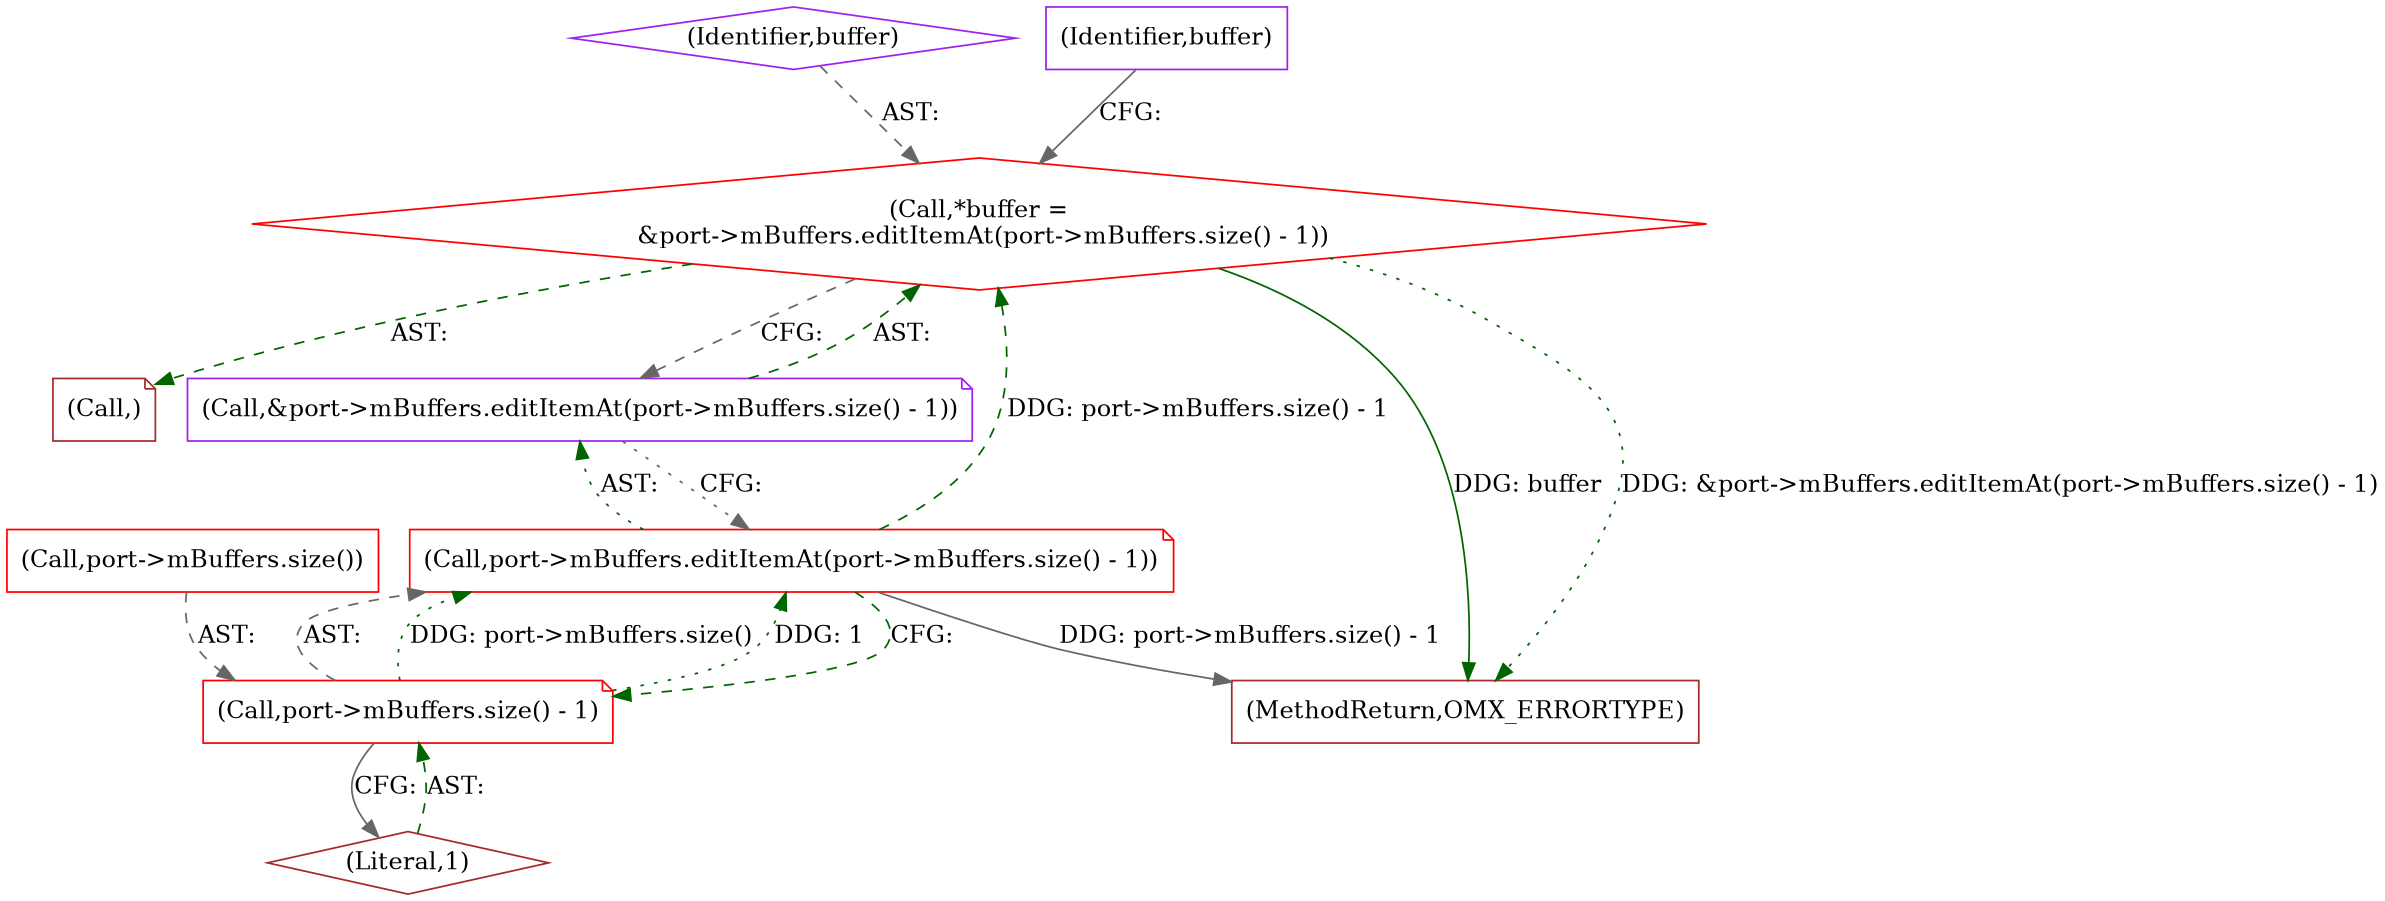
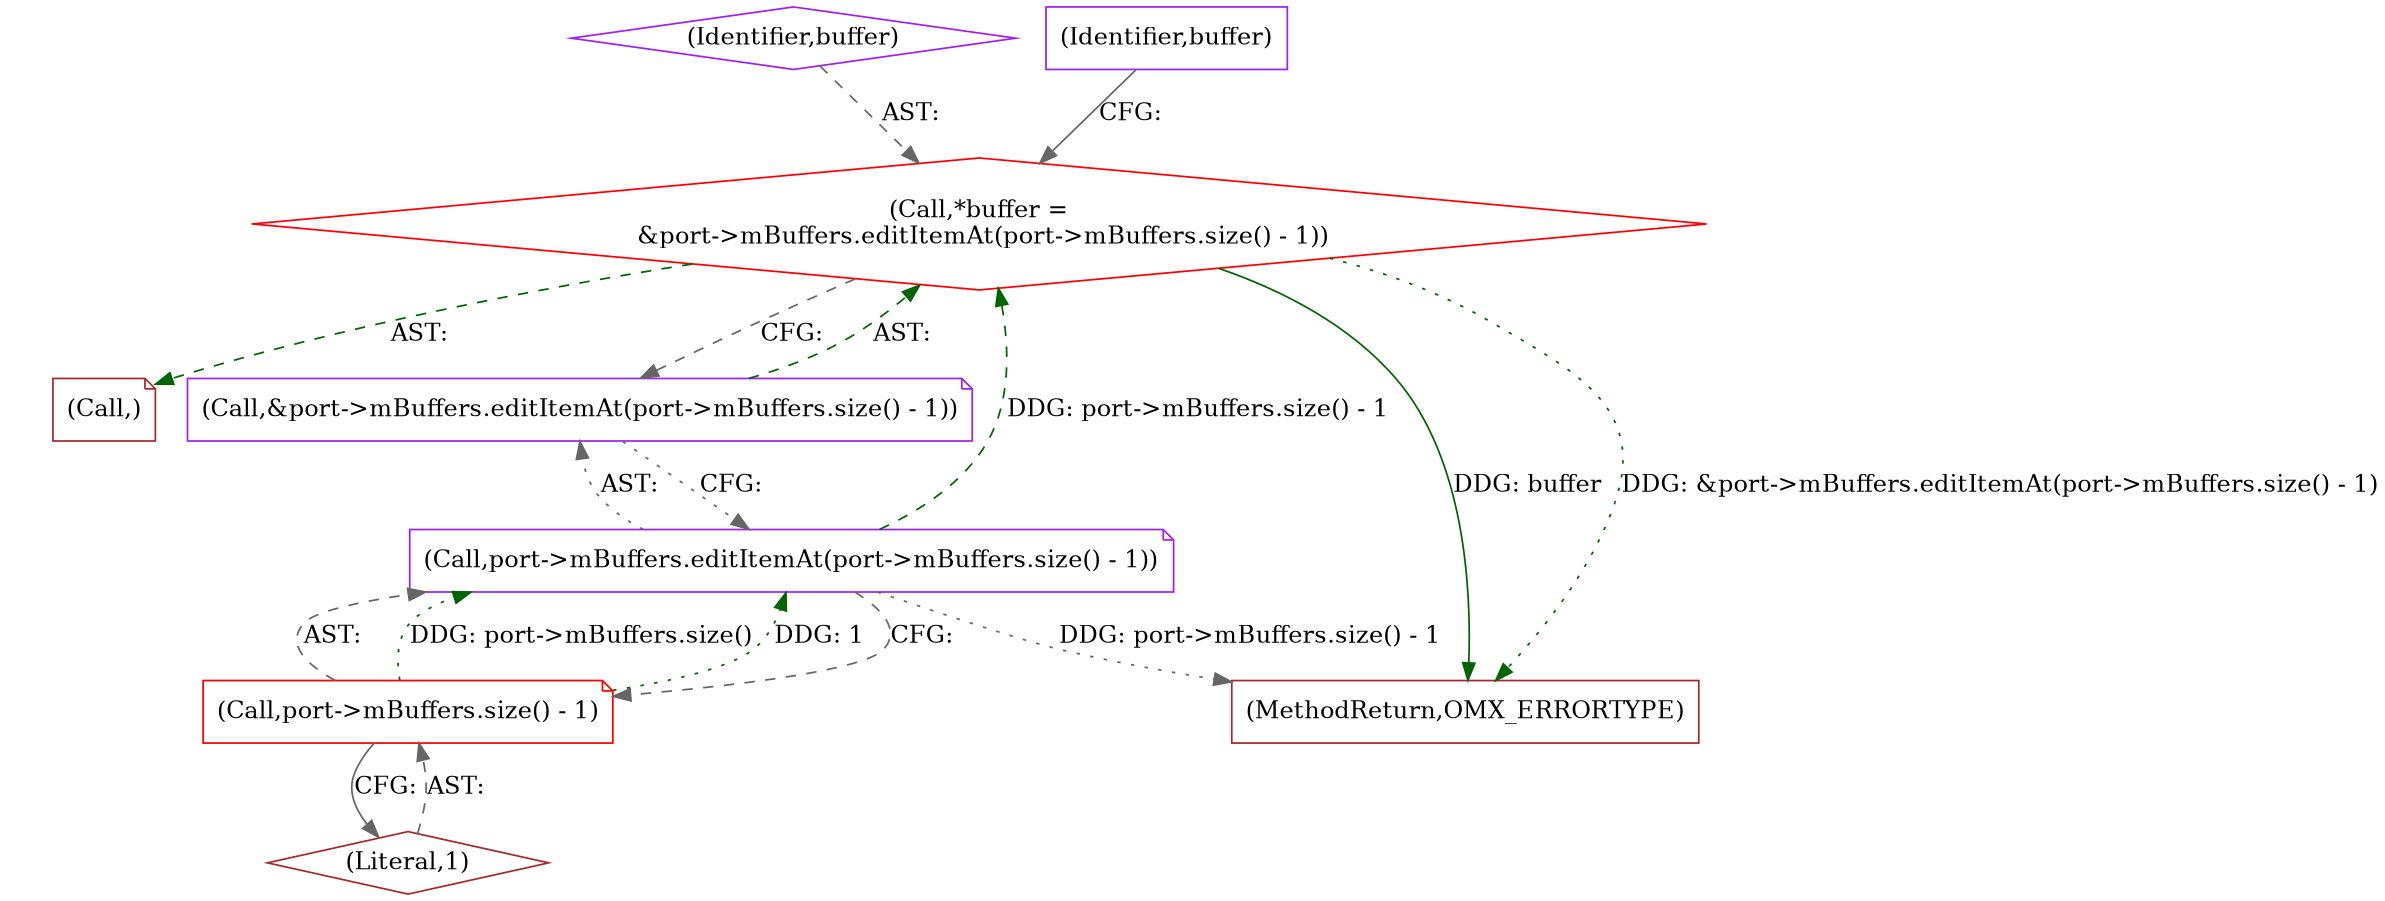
edge "(Call,port->mBuffers.editItemAt(port->mBuffers.size() - 1))" -> "(Call,&port->mBuffers.editItemAt(port->mBuffers.size() - 1))": color darkgreen -> gray40
node "(Call,port->mBuffers.size())": removed
node "(Call,port->mBuffers.editItemAt(port->mBuffers.size() - 1))": color red -> purple
edge "(Call,port->mBuffers.editItemAt(port->mBuffers.size() - 1))" -> "(MethodReturn,OMX_ERRORTYPE)": style solid -> dotted
edge "(Call,port->mBuffers.editItemAt(port->mBuffers.size() - 1))" -> "(Call,port->mBuffers.size() - 1)": color darkgreen -> gray40
edge "(Literal,1)" -> "(Call,port->mBuffers.size() - 1)": color darkgreen -> gray40
